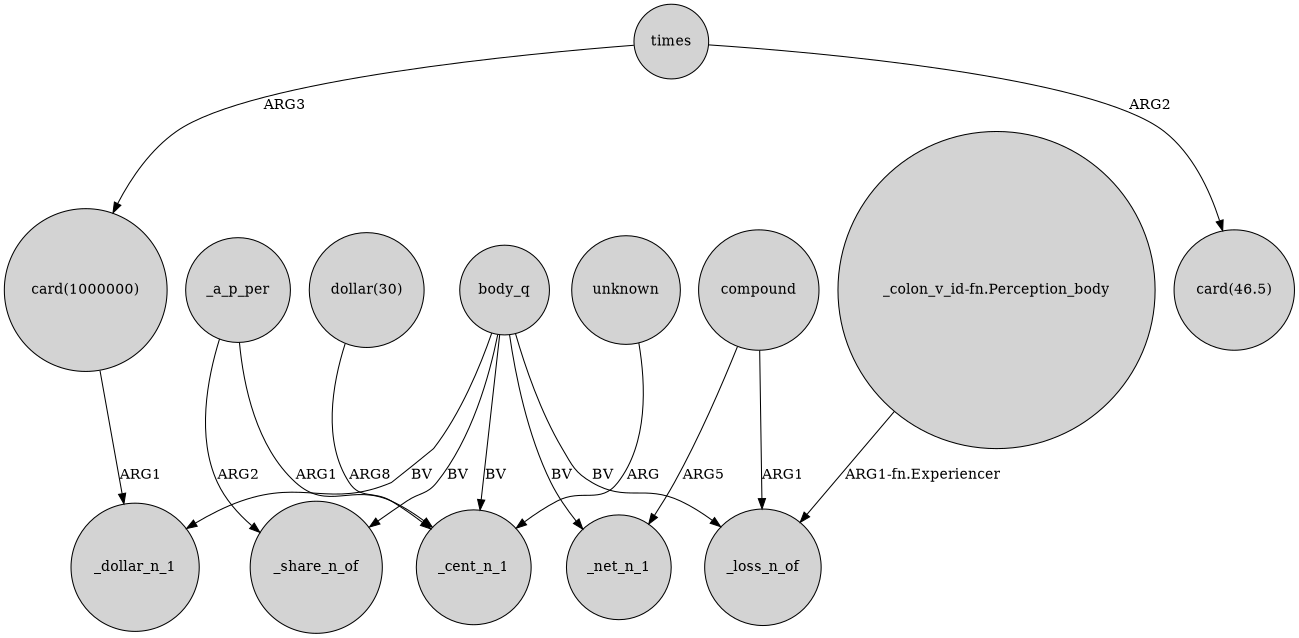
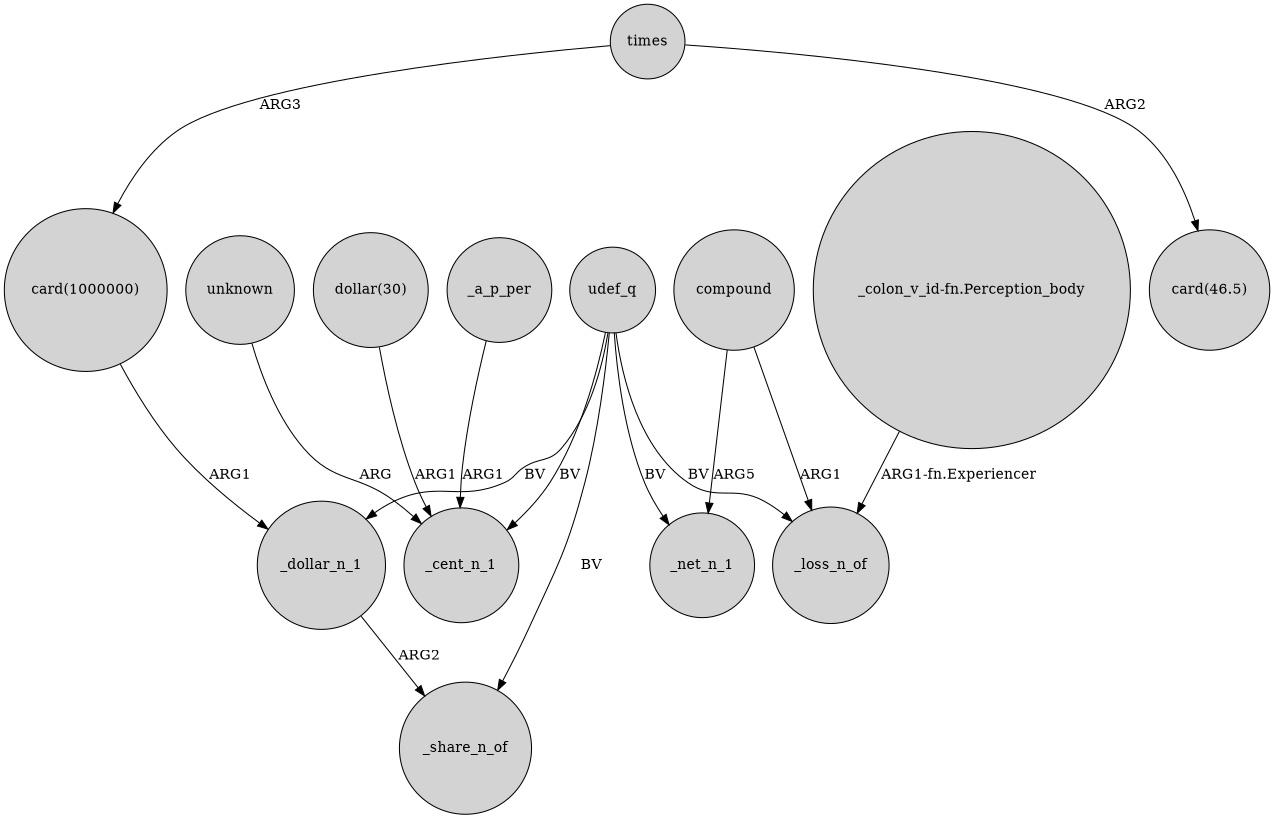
node "body_q": label "body_q" -> "udef_q"
edge "_a_p_per" -> "_share_n_of": now "_dollar_n_1" -> "_share_n_of"
edge "dollar(30)" -> "_cent_n_1": label "ARG8" -> "ARG1"
